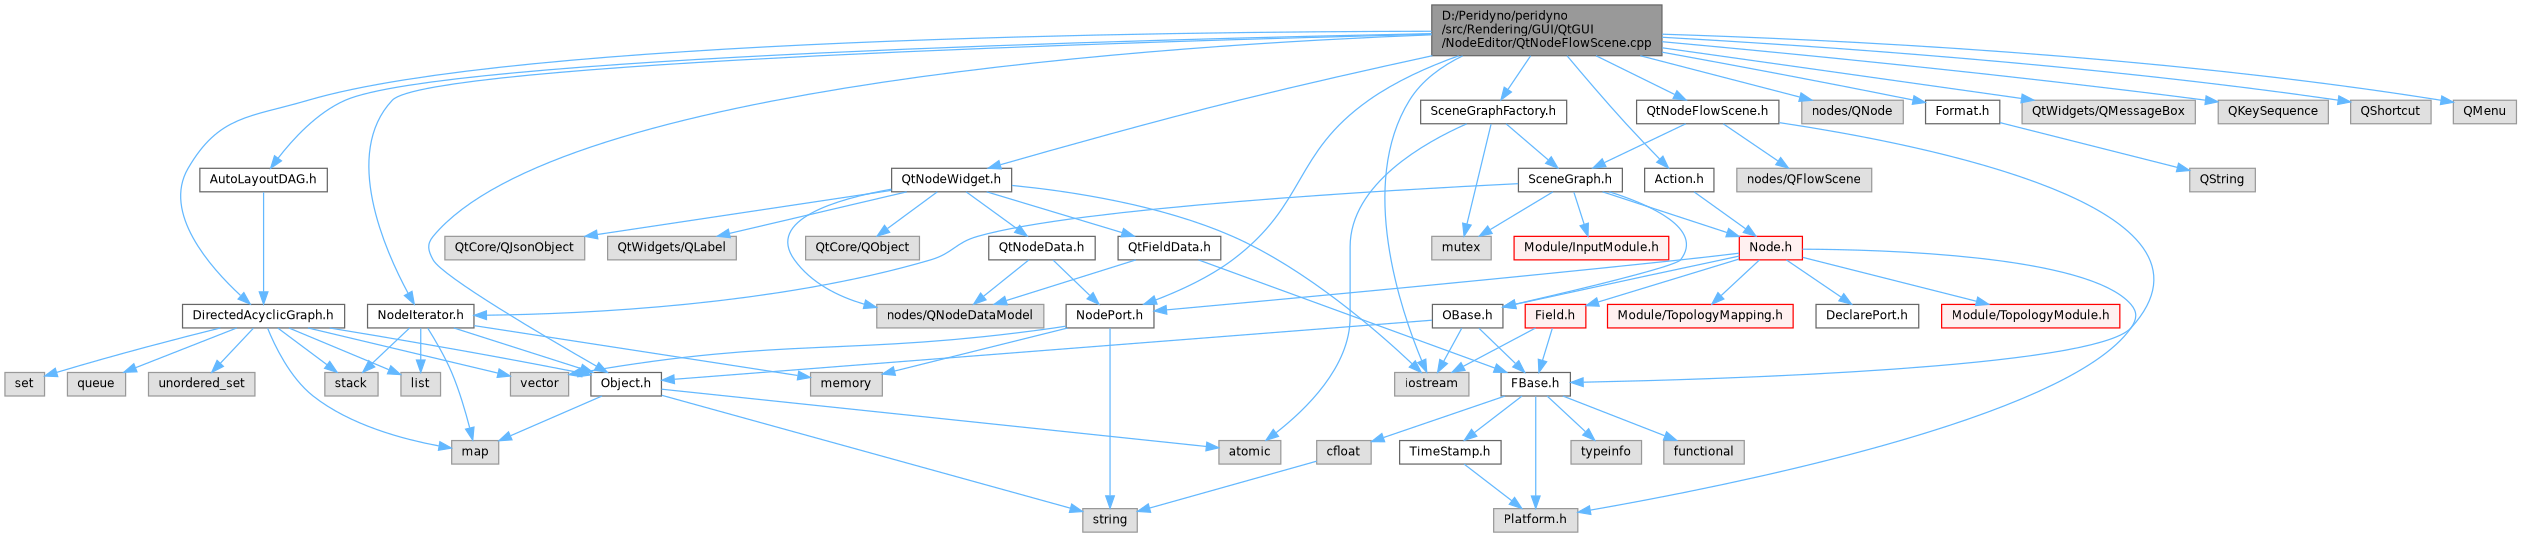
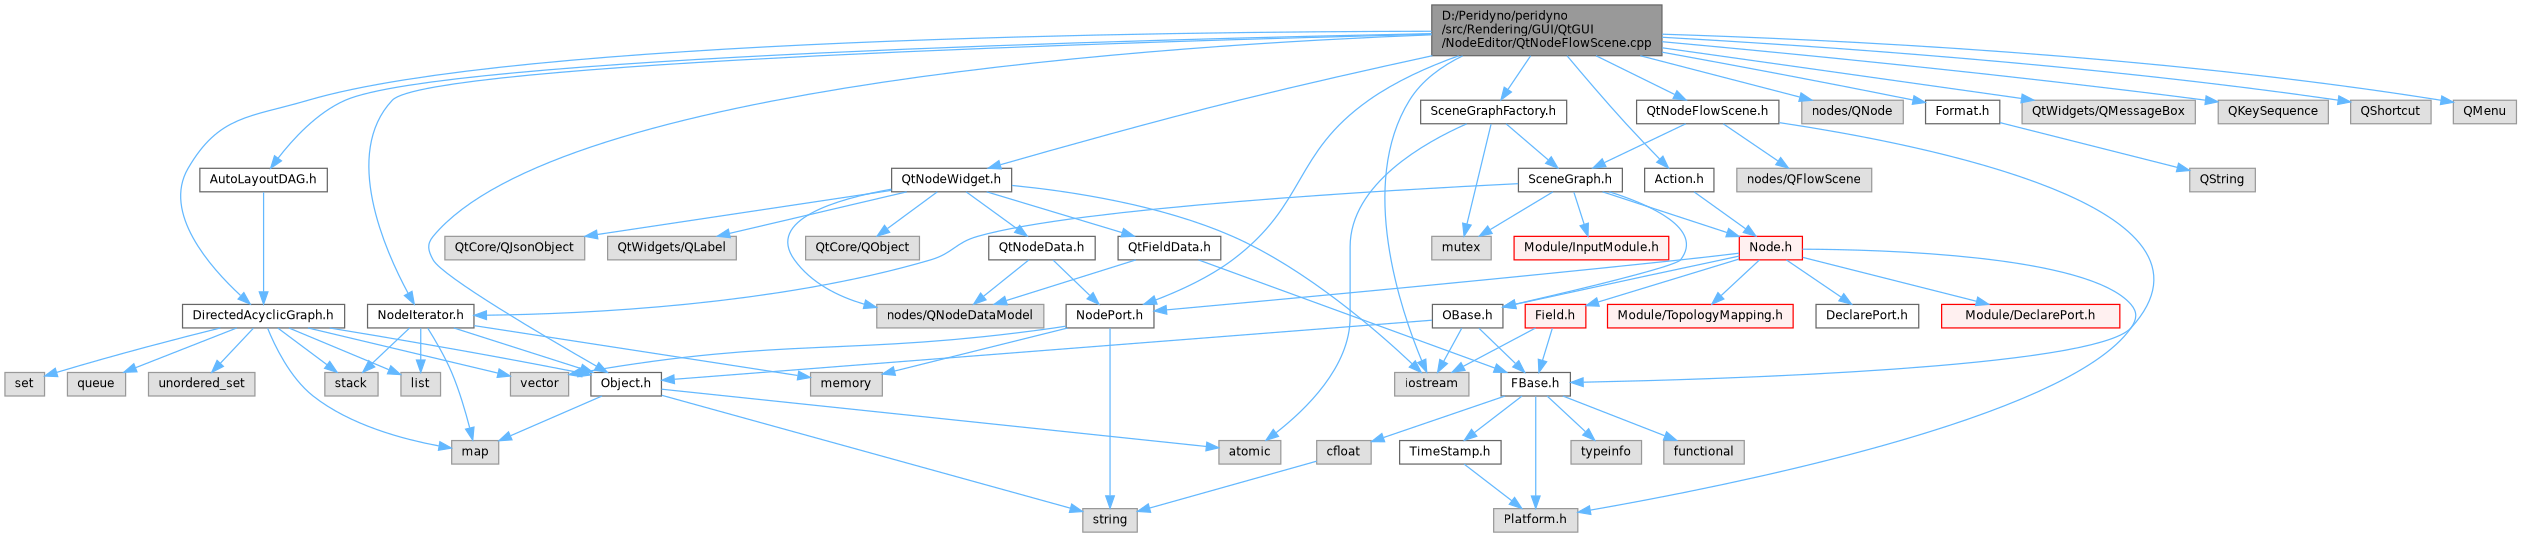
node "Module/TopologyModule.h": label "Module/TopologyModule.h" -> "Module/DeclarePort.h"
